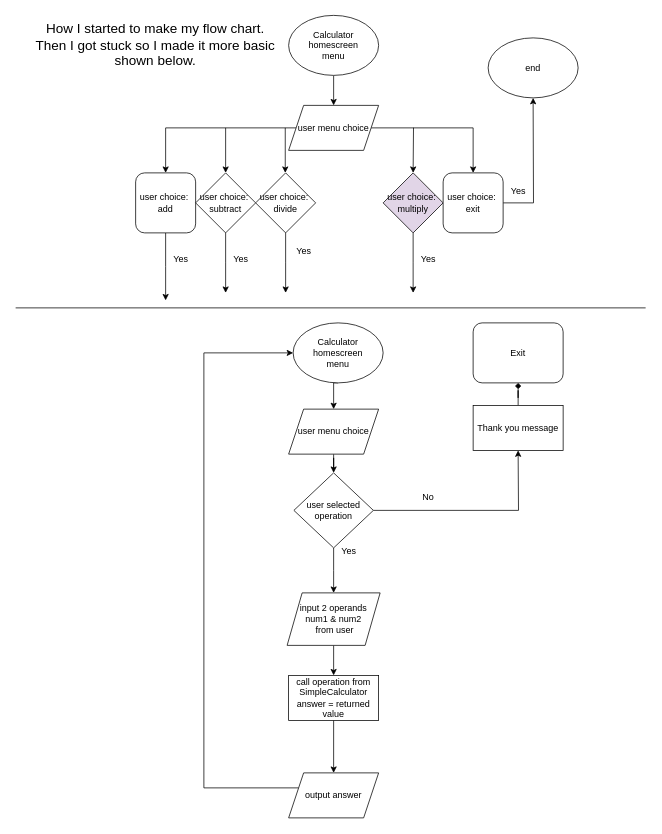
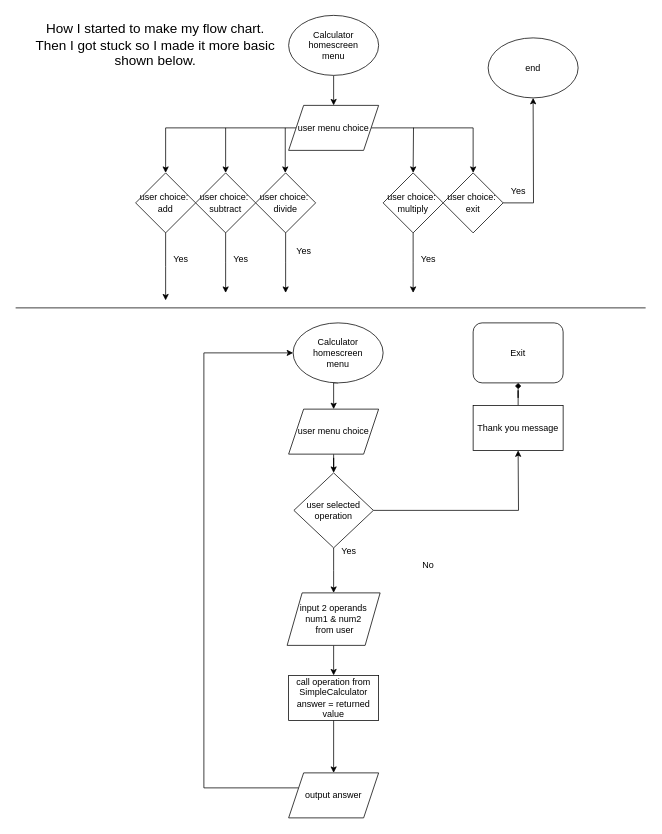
node "user choice: add": shape rounded rectangle -> diamond
node "user choice: multiply": fillcolor #e1d5e7 -> #ffffff
node "user choice: exit": shape rounded rectangle -> diamond
node "No": moved (428, 498) -> (428, 565)
